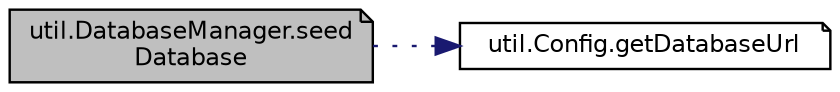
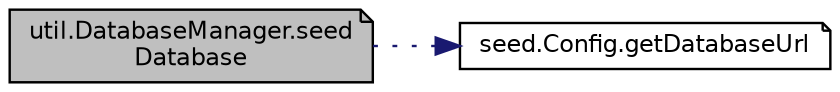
node "util.Config.getDatabaseUrl": label "util.Config.getDatabaseUrl" -> "seed.Config.getDatabaseUrl"
